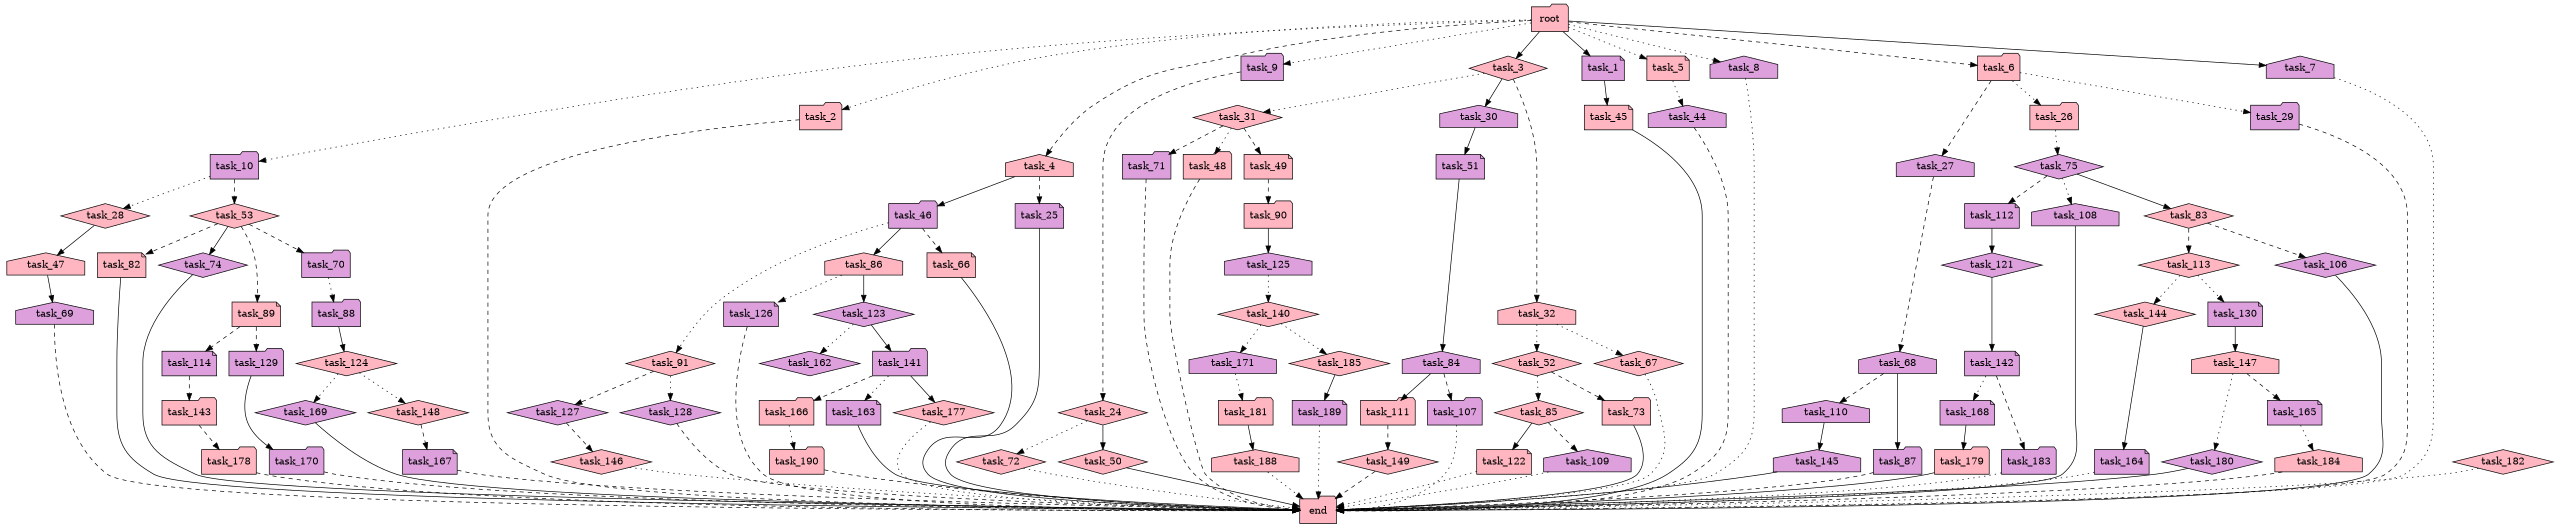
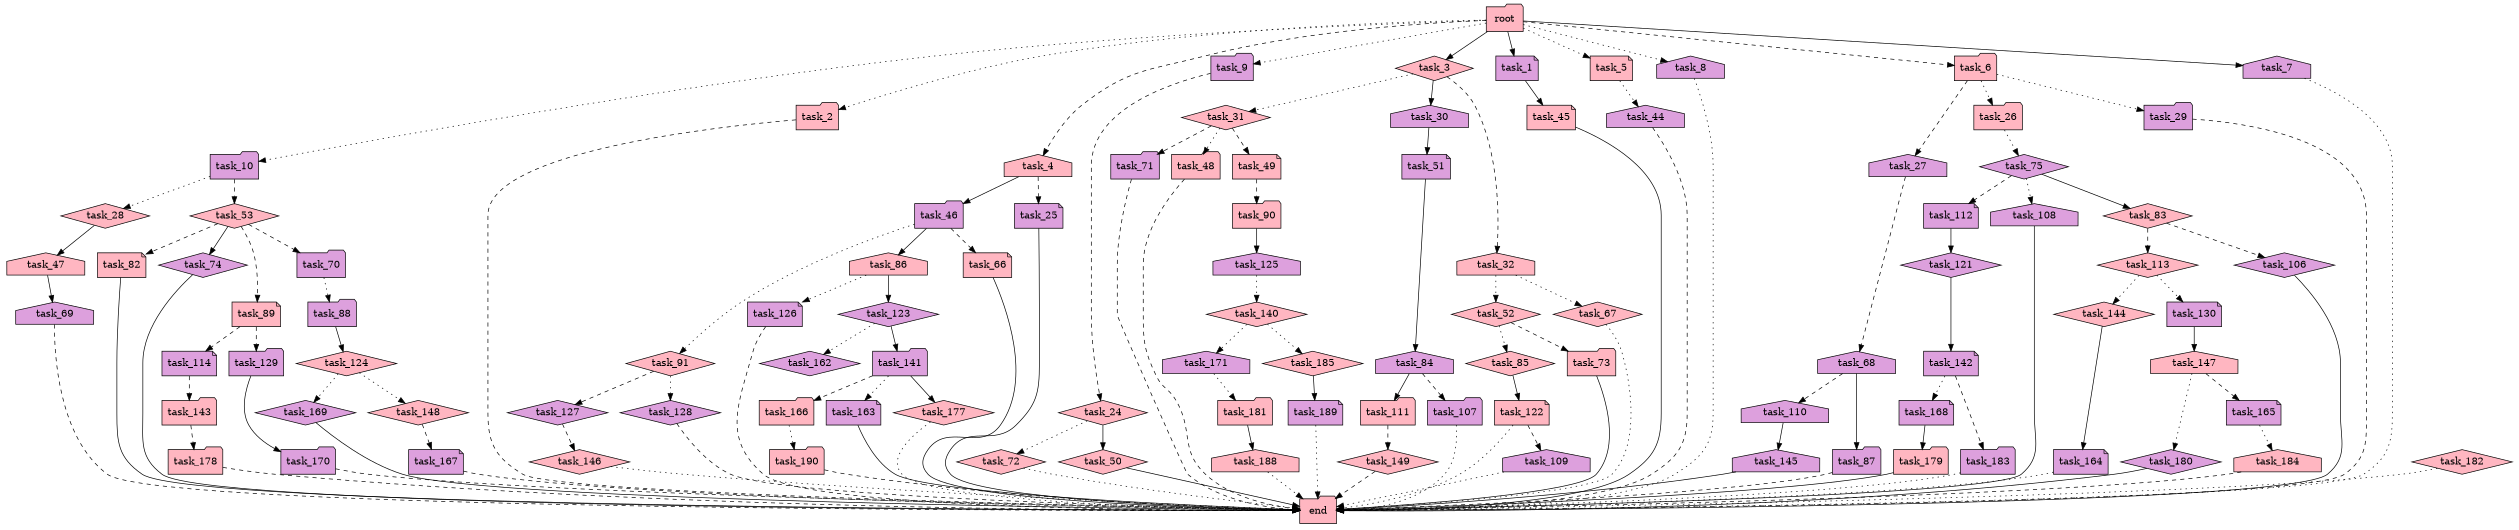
edge "task_85" -> "task_109": now "task_122" -> "task_109"
